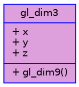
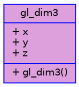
node "gl_dim3": text "+ gl_dim9()" -> "+ gl_dim3()"
